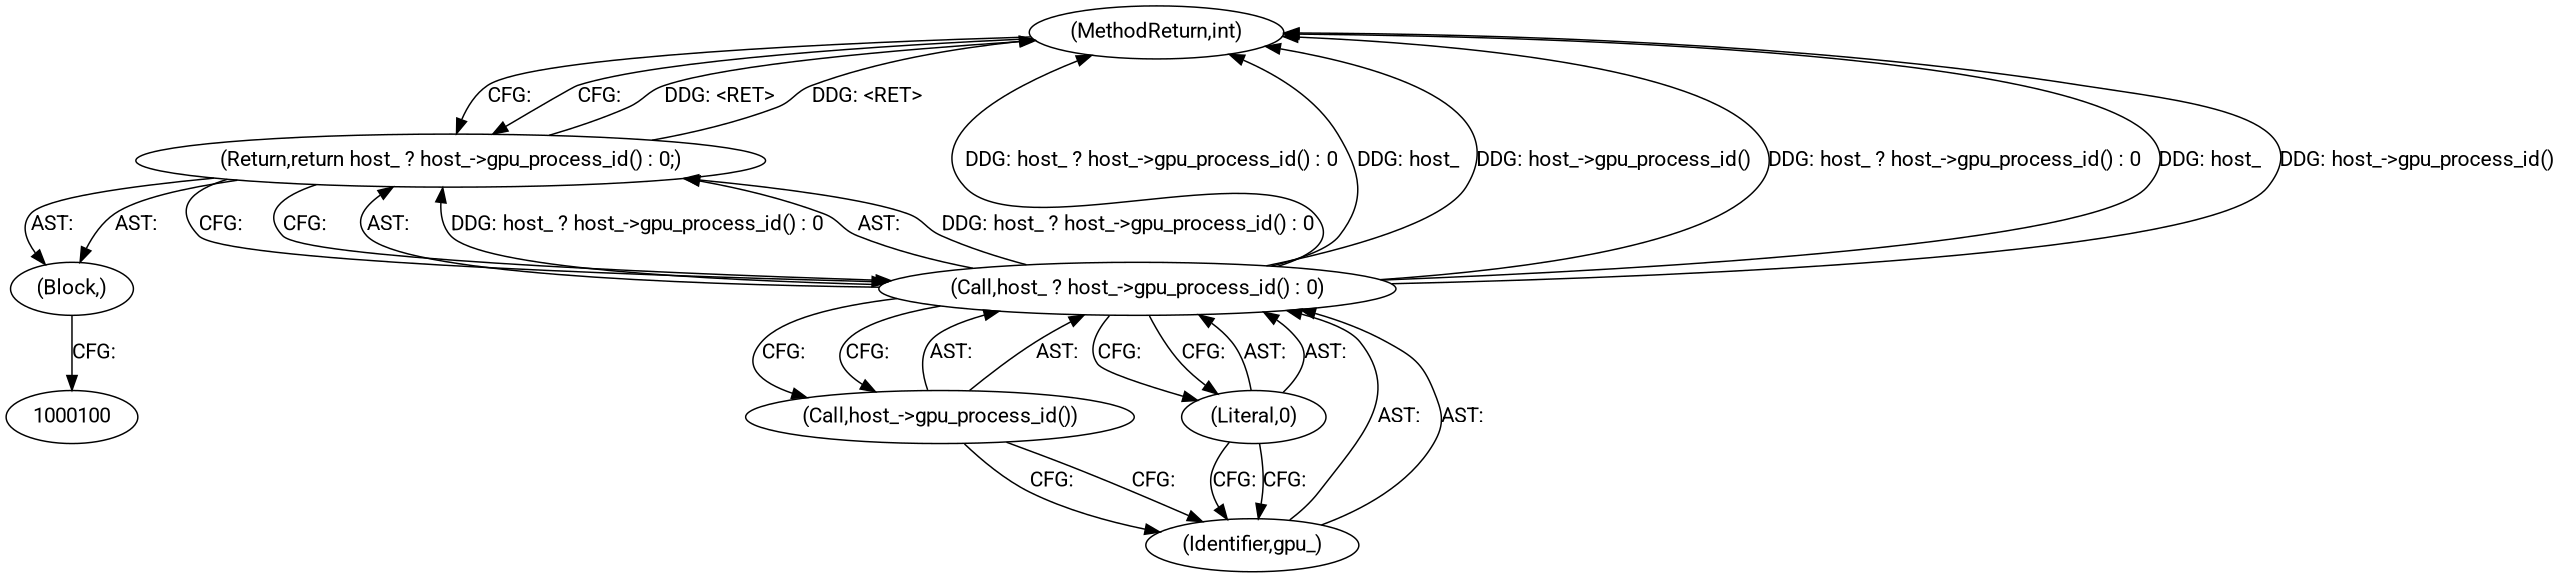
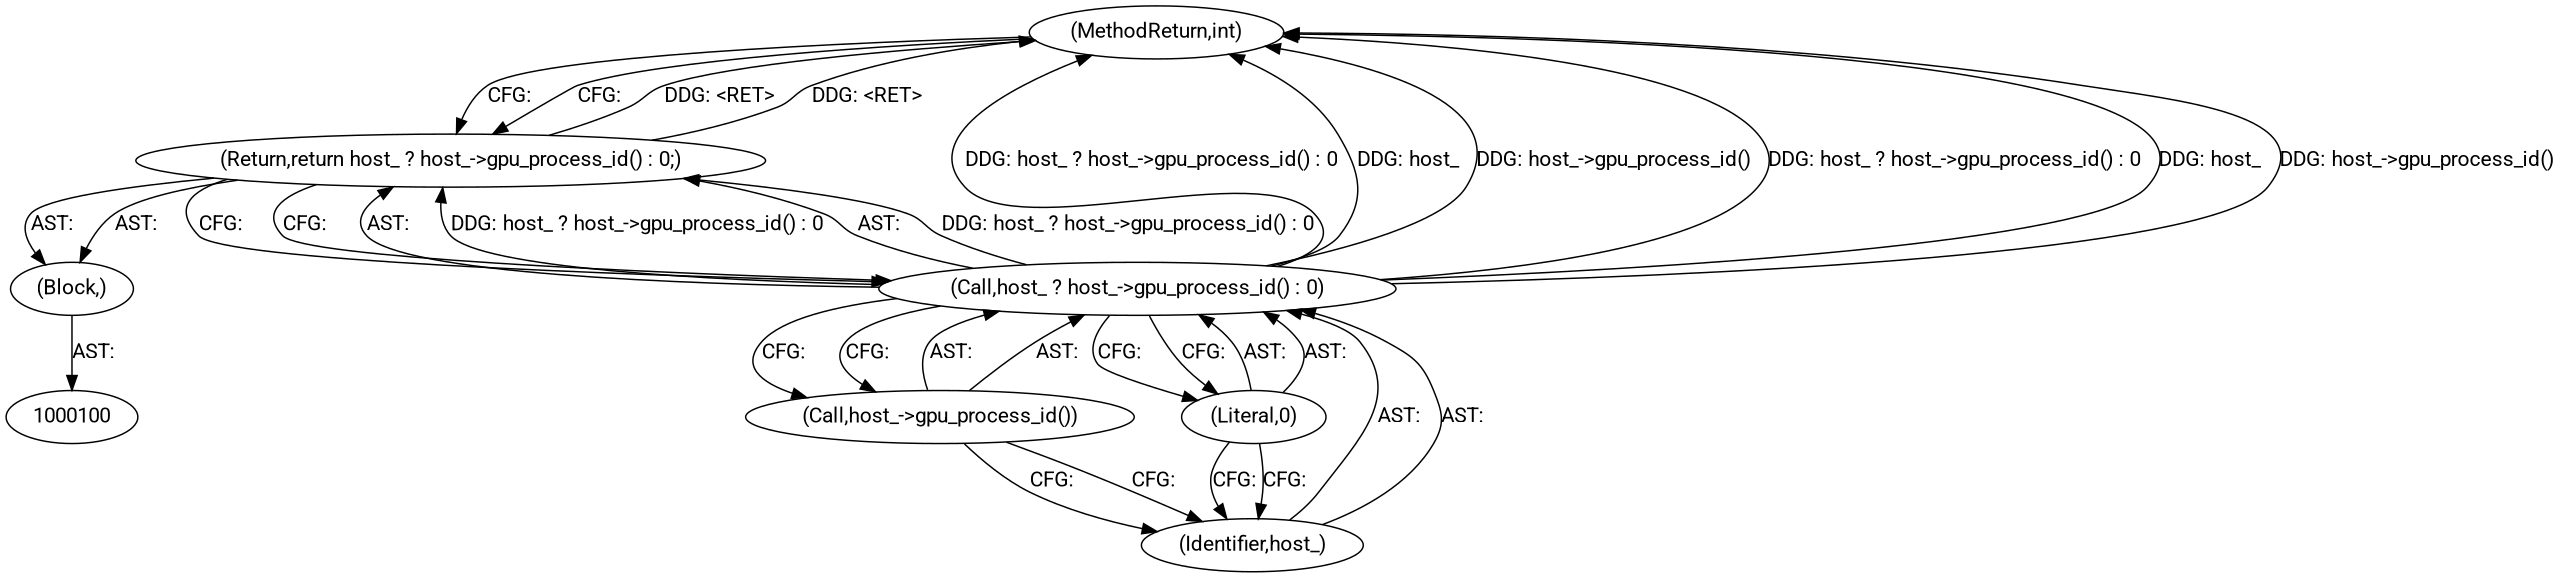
edge "(Block,)" -> "1000100": label "CFG: " -> "AST: "
node "(Identifier,gpu_)": label "(Identifier,gpu_)" -> "(Identifier,host_)"
